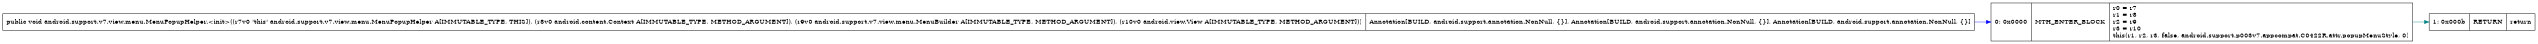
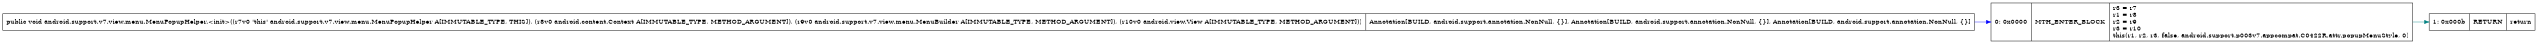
node "0: 0x0000": text "r0 = r7" -> "r3 = r7"
